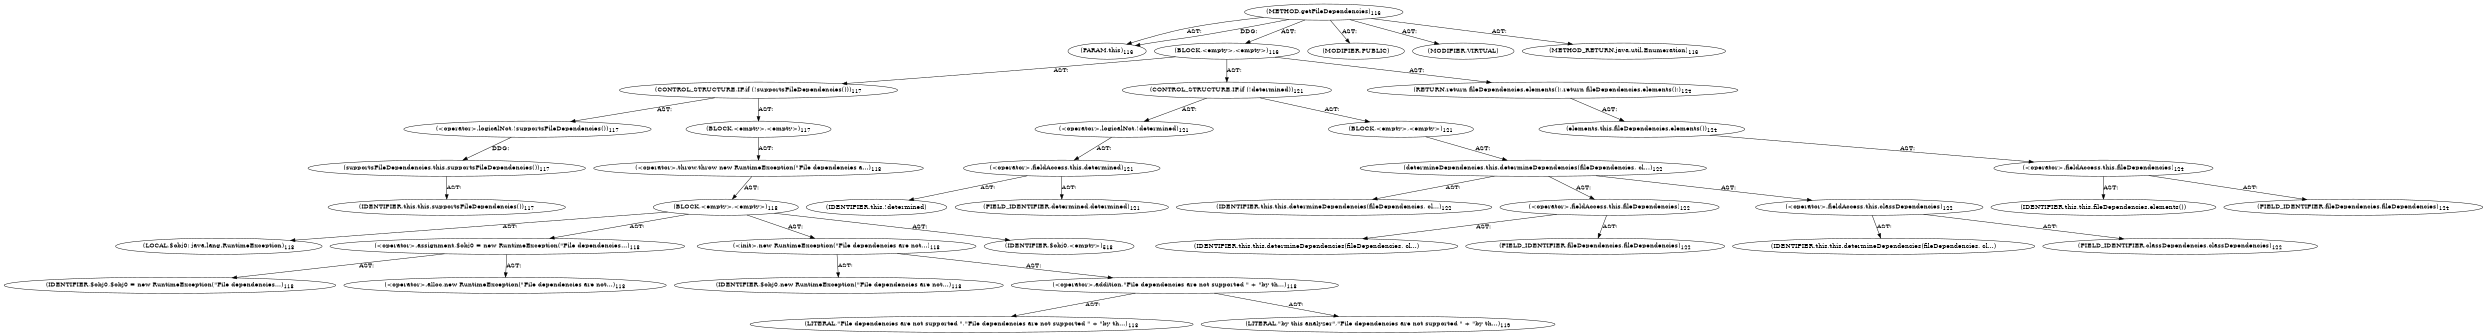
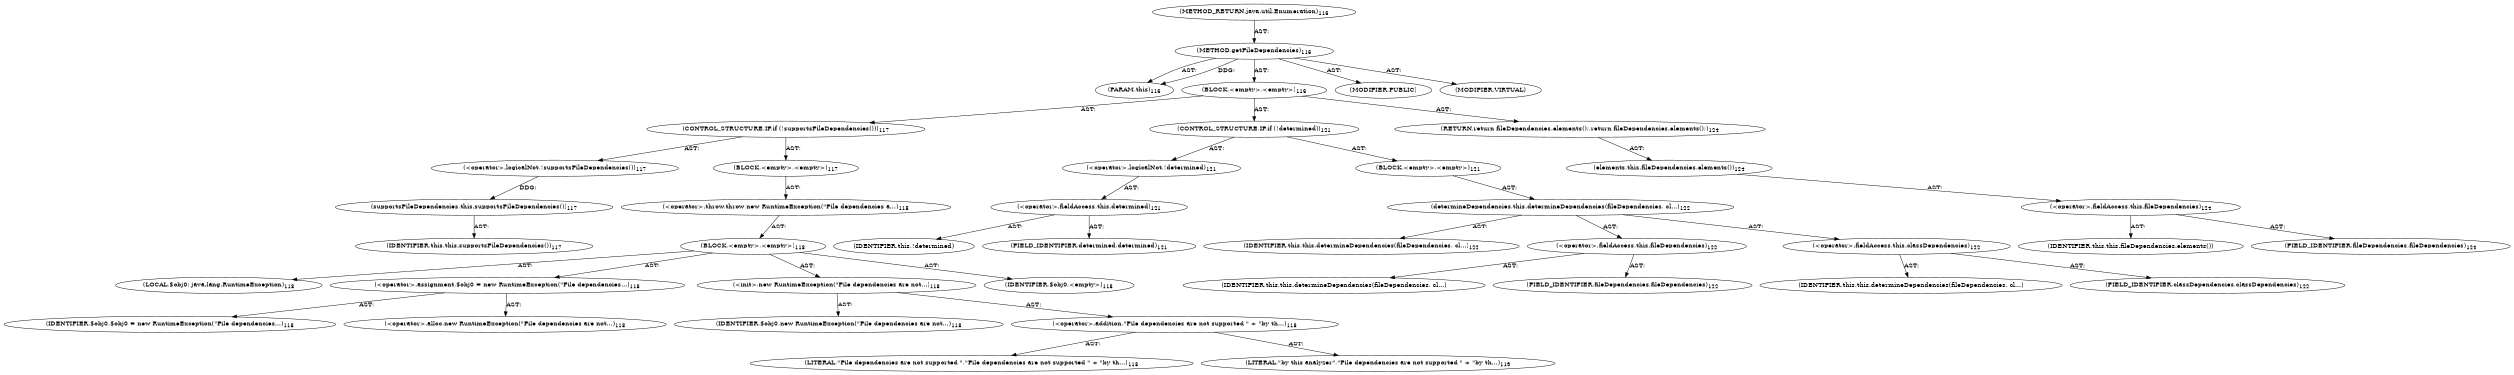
edge "(METHOD,getFileDependencies)" -> "(METHOD_RETURN,java.util.Enumeration)": reversed
node "(IDENTIFIER,$obj0,<empty>)": text "518" -> "118"
